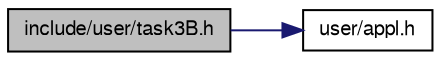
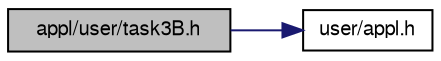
node "include/user/task3B.h": label "include/user/task3B.h" -> "appl/user/task3B.h"
